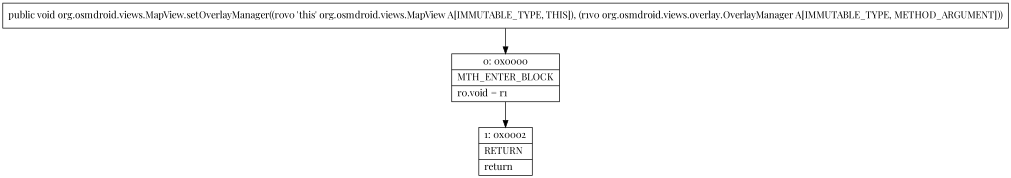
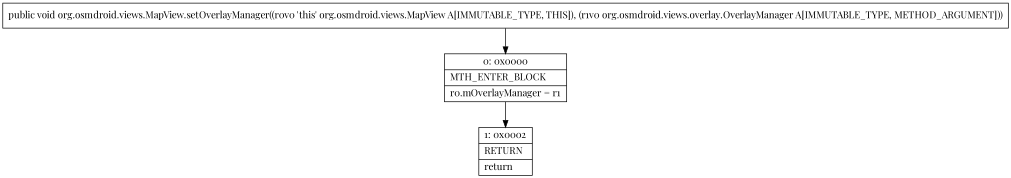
node "0: 0x0000": text "r0.void = r1" -> "r0.mOverlayManager = r1"
